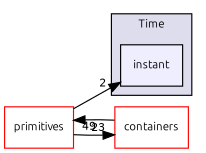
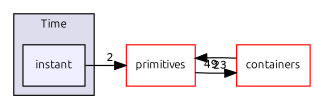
edge "primitives" -> "instant": reversed
